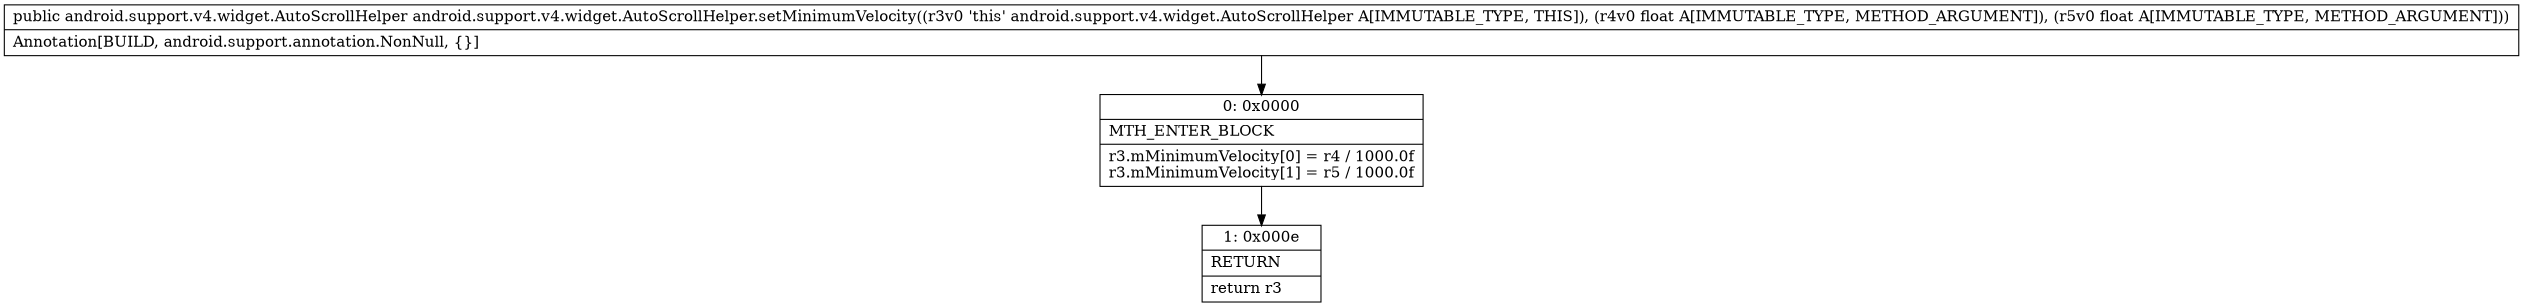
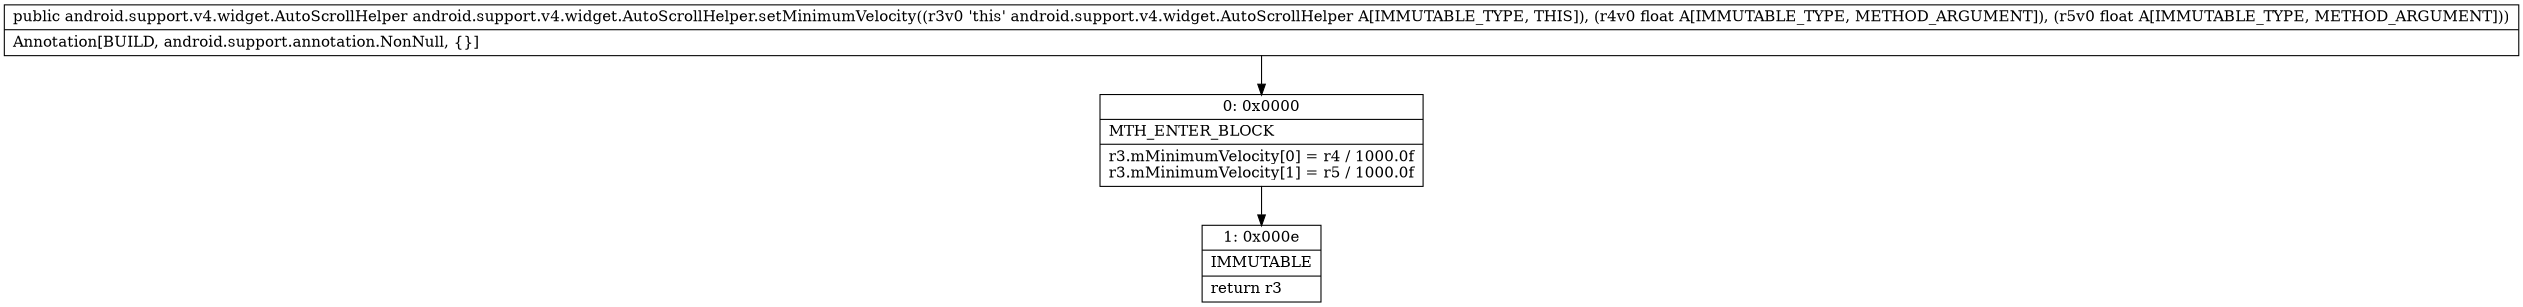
node "1: 0x000e": text "RETURN" -> "IMMUTABLE"
